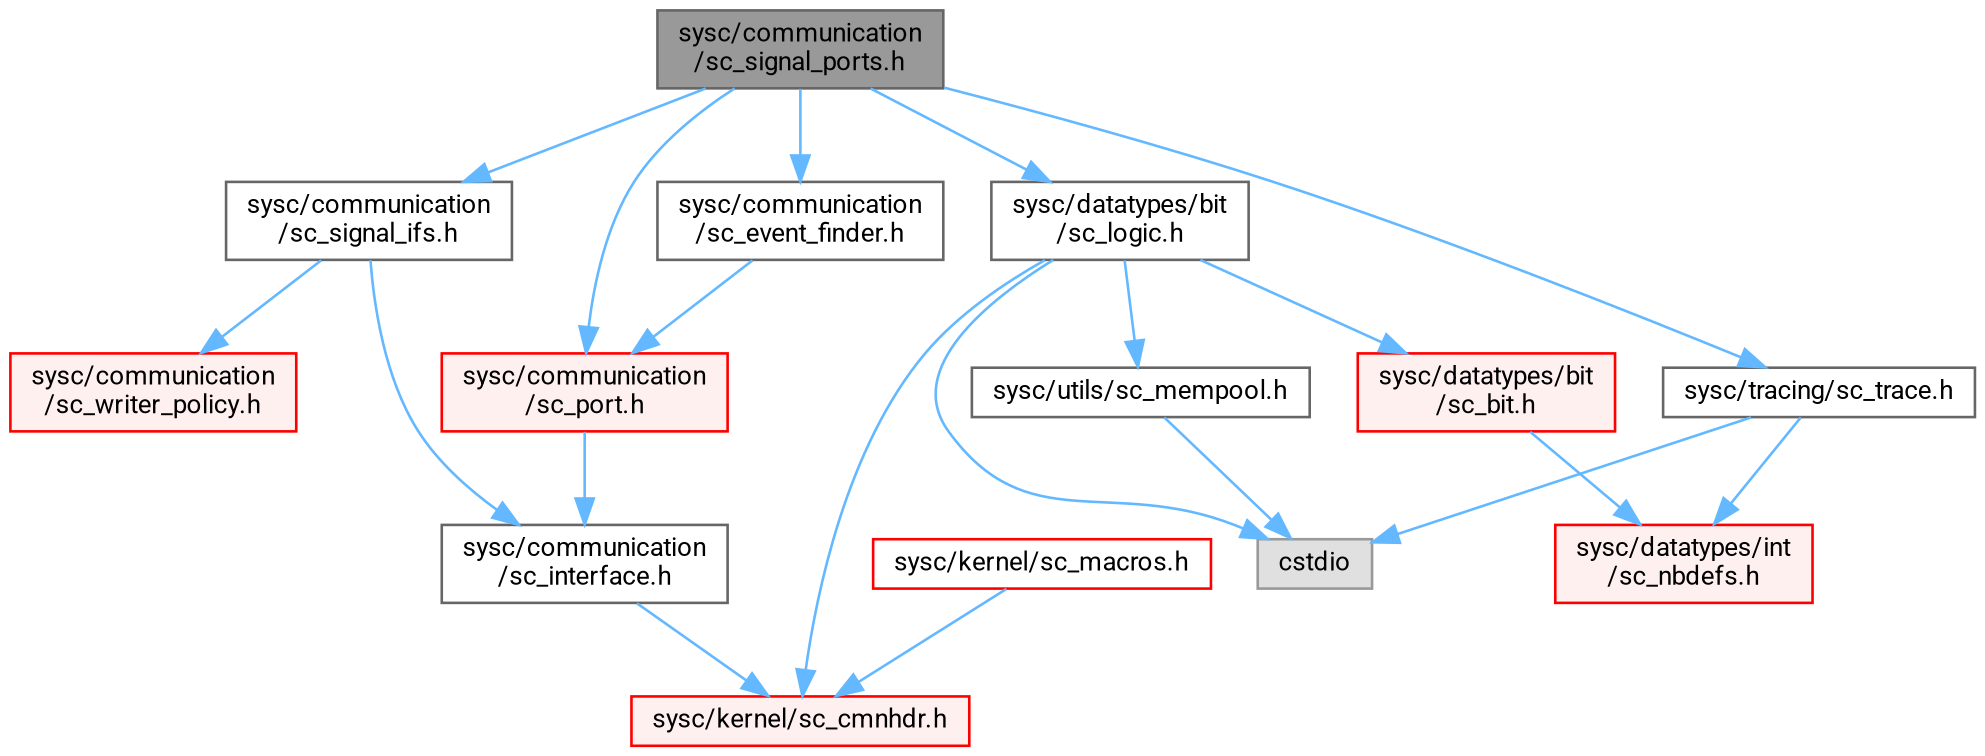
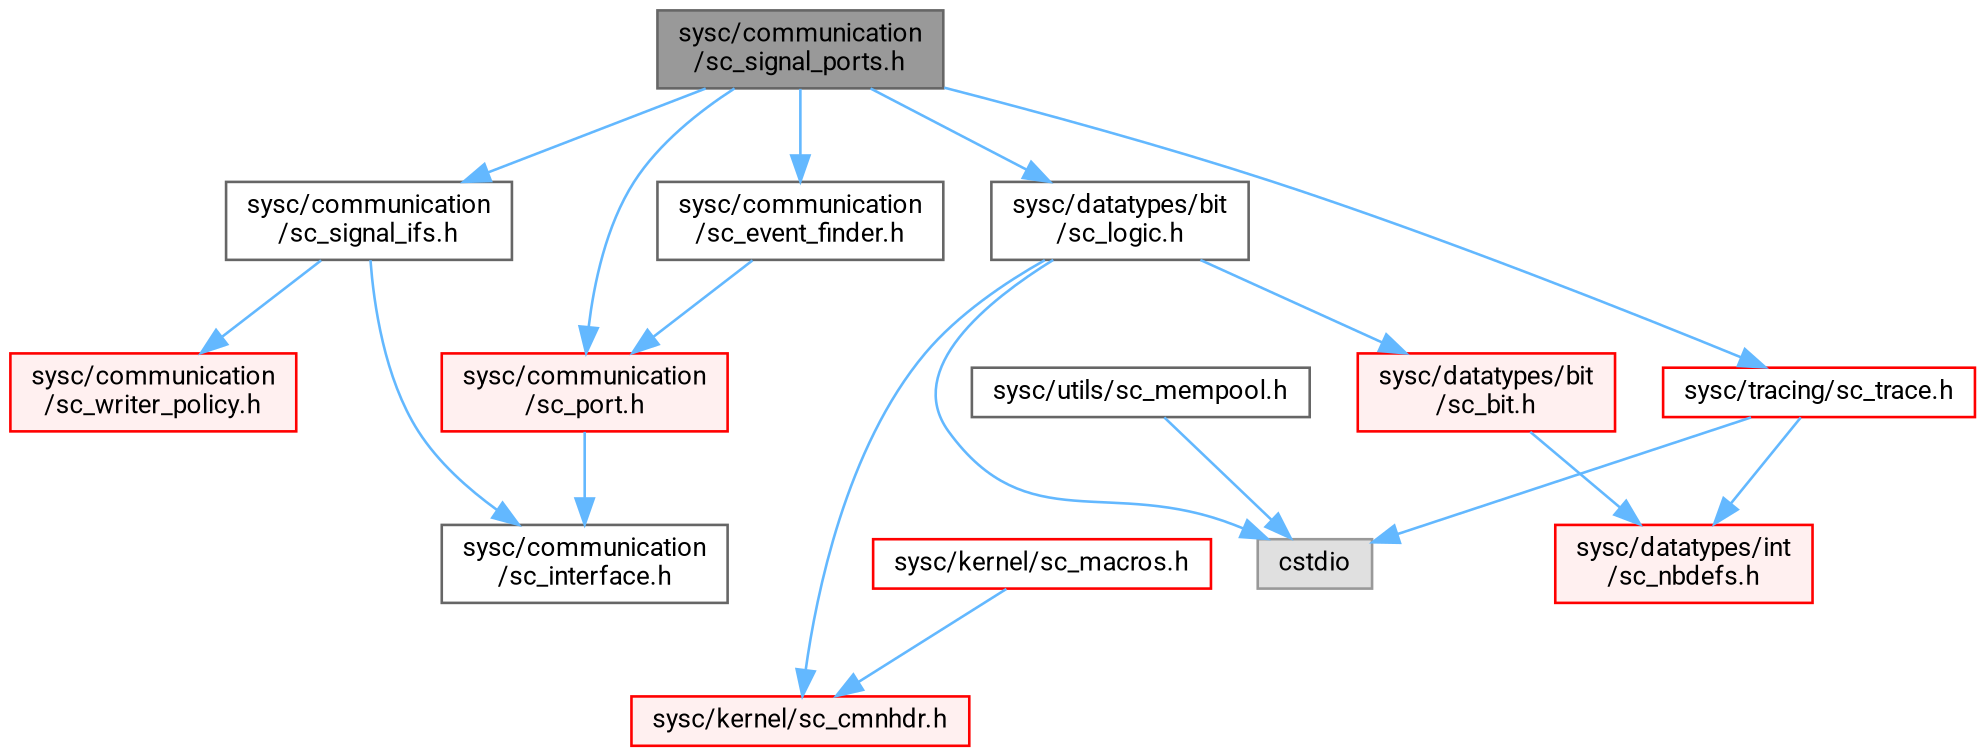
edge "sysc/datatypes/bit /sc_logic.h" -> "sysc/utils/sc_mempool.h": removed
node "sysc/tracing/sc_trace.h": color grey40 -> red
edge "sysc/communication /sc_interface.h" -> "sysc/kernel/sc_cmnhdr.h": removed
